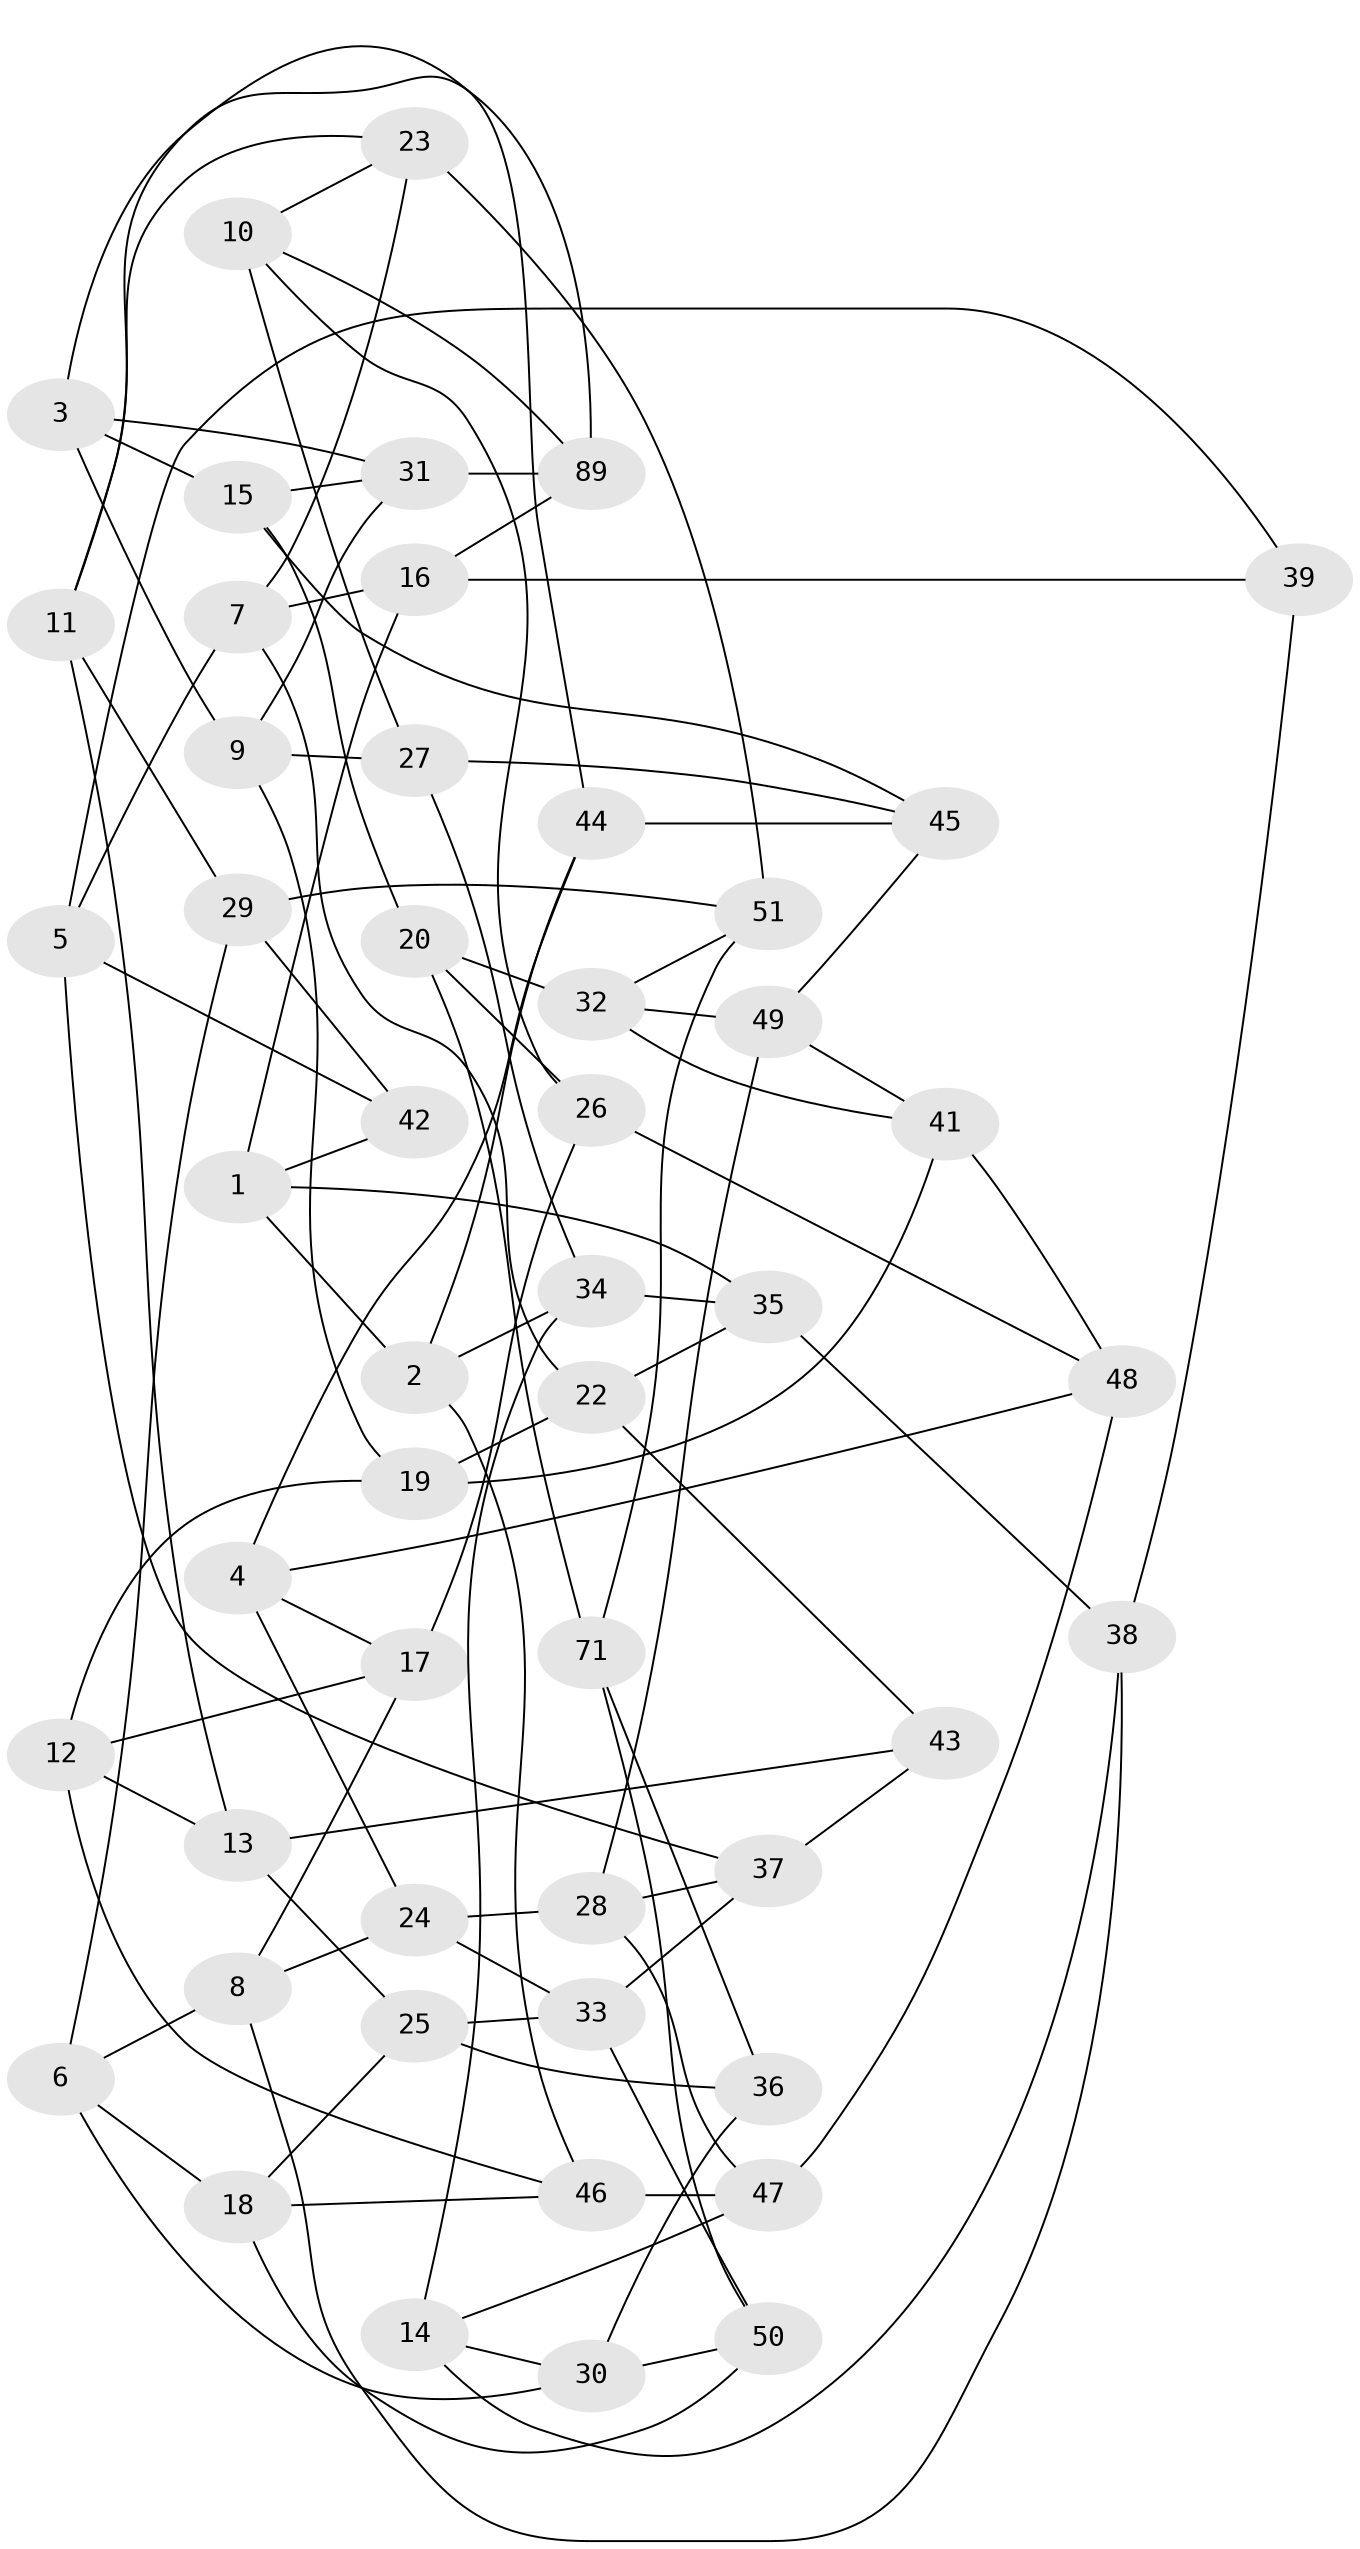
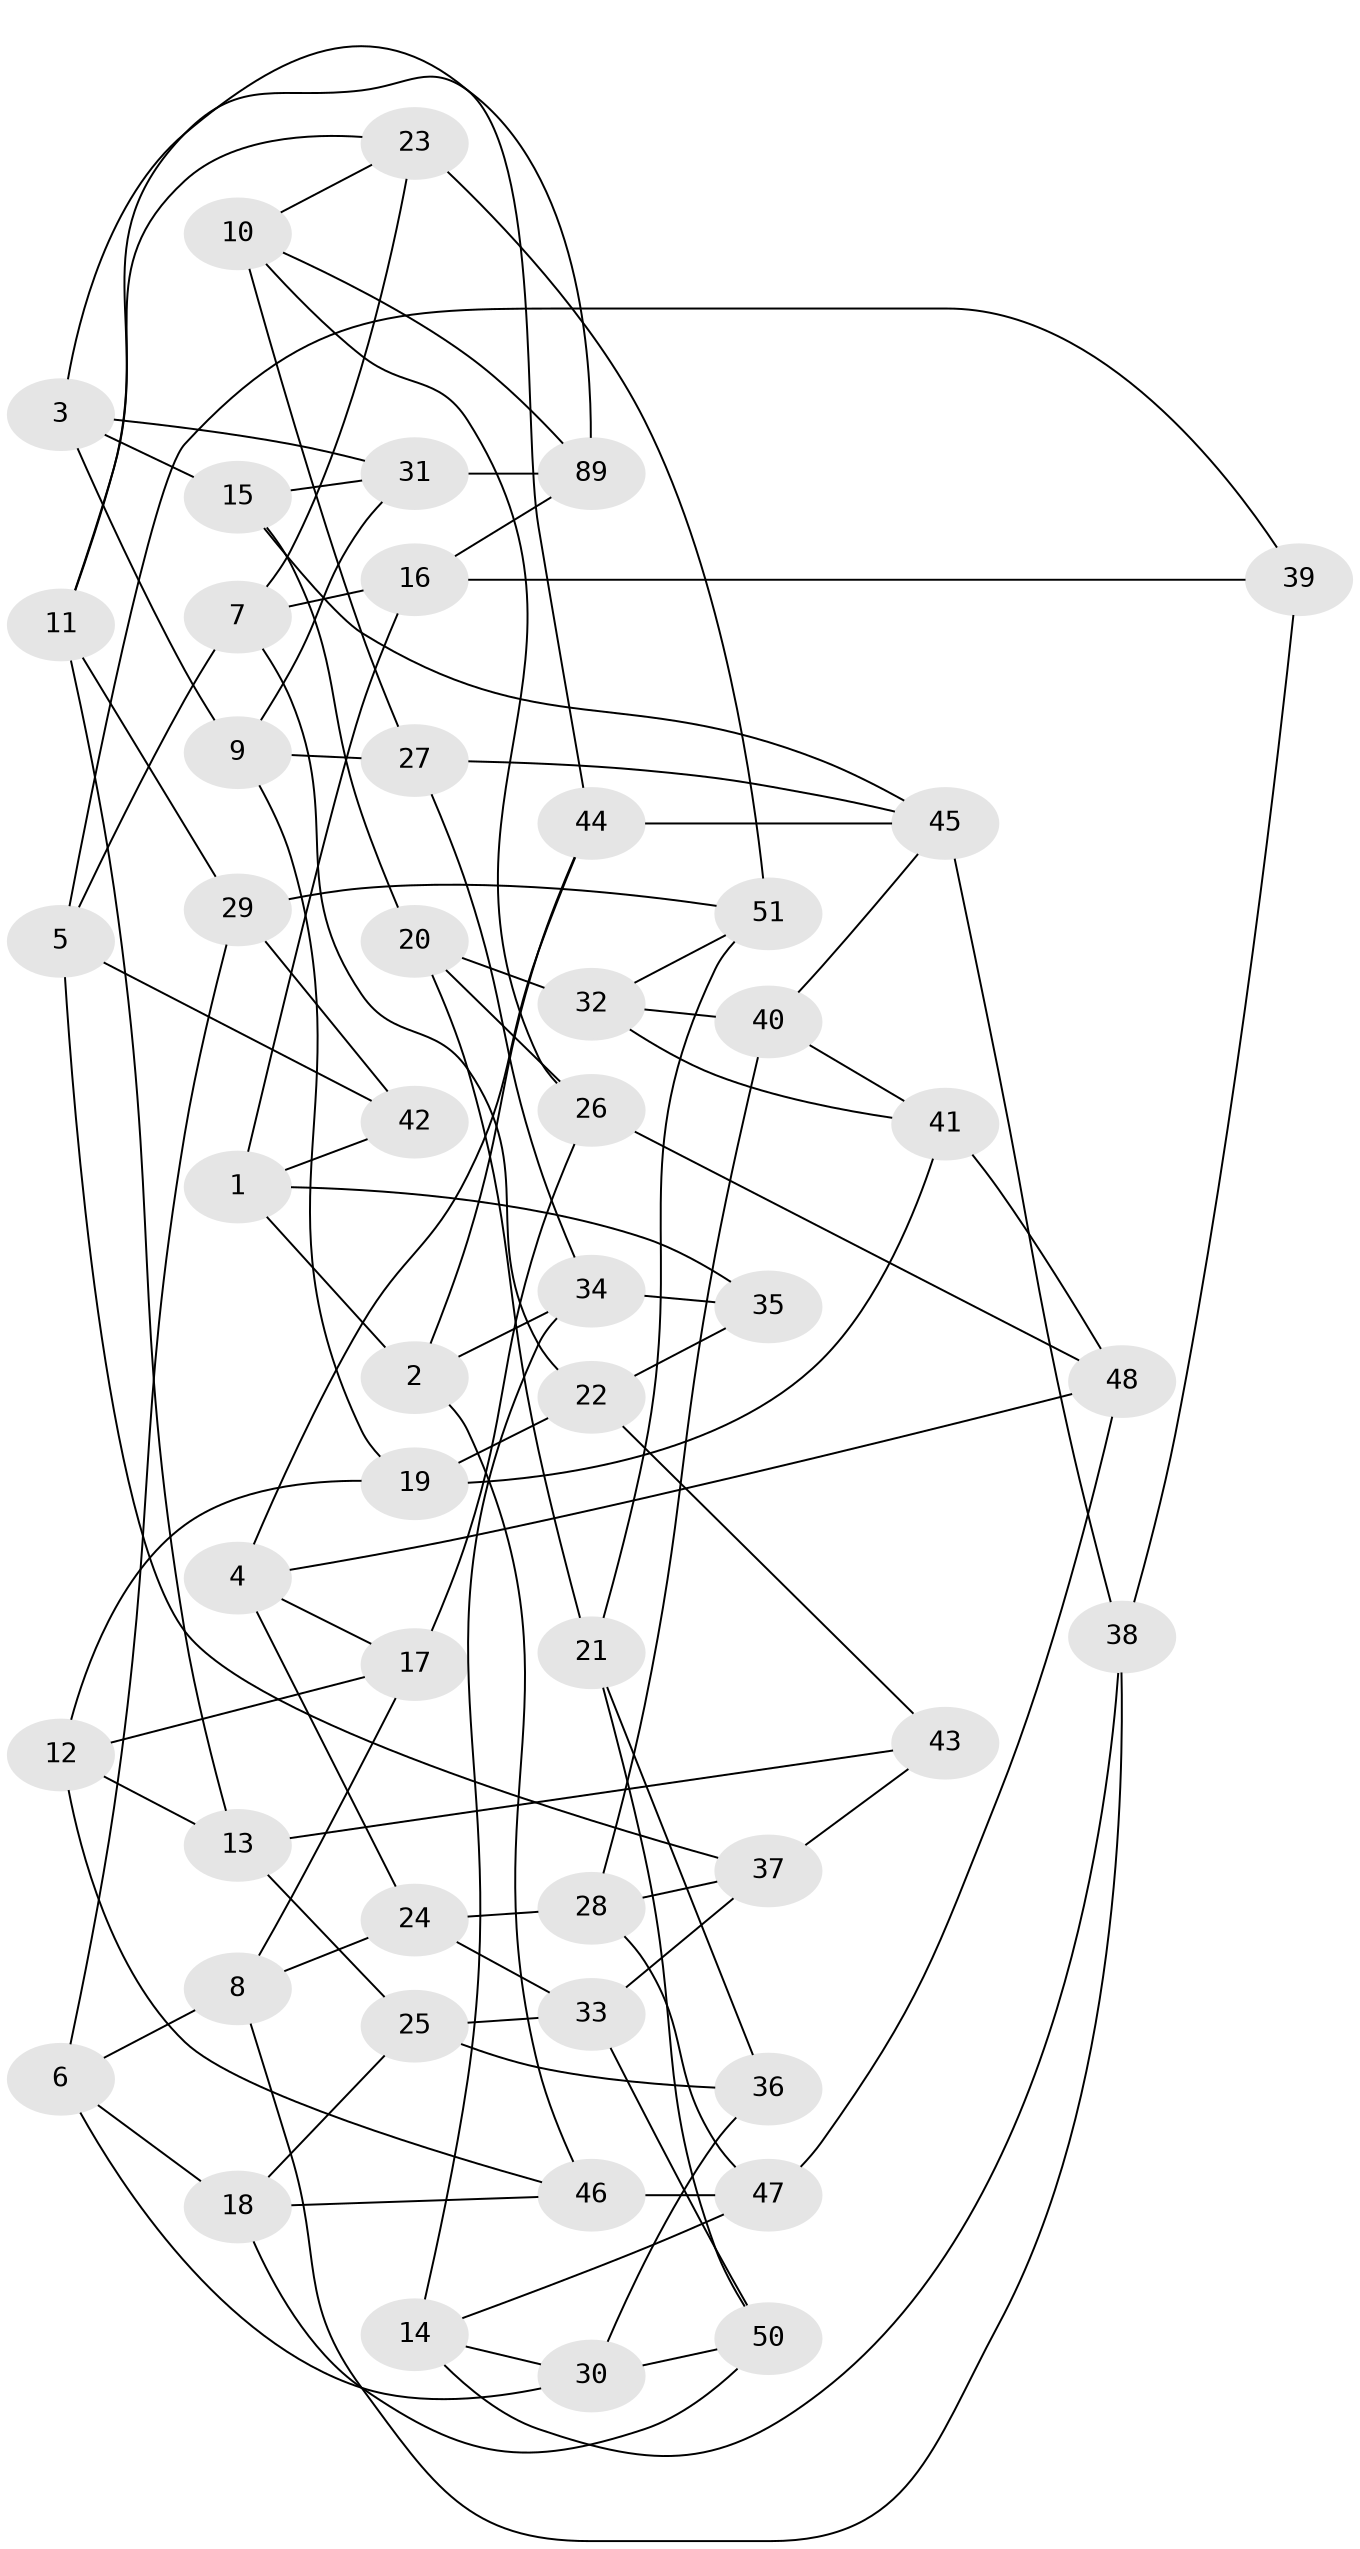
node "49": label "49" -> "40"
edge "35" -- "38": now "45" -- "38"
node "71": label "71" -> "21"
